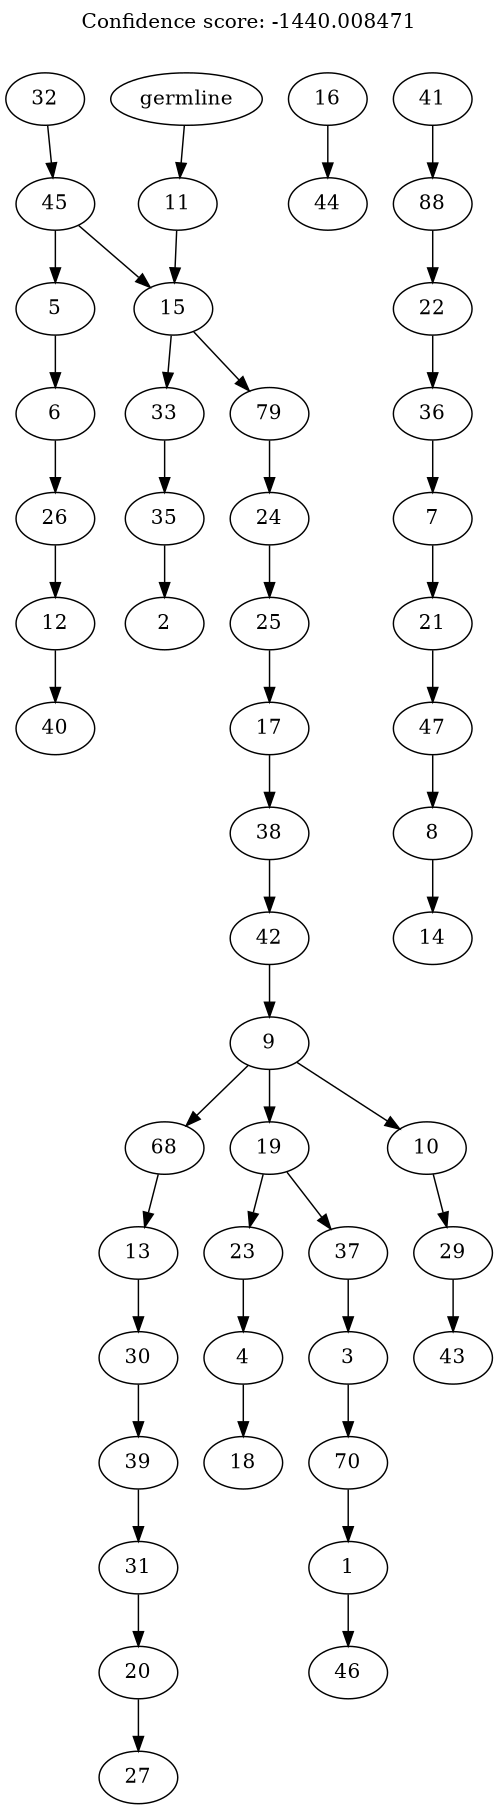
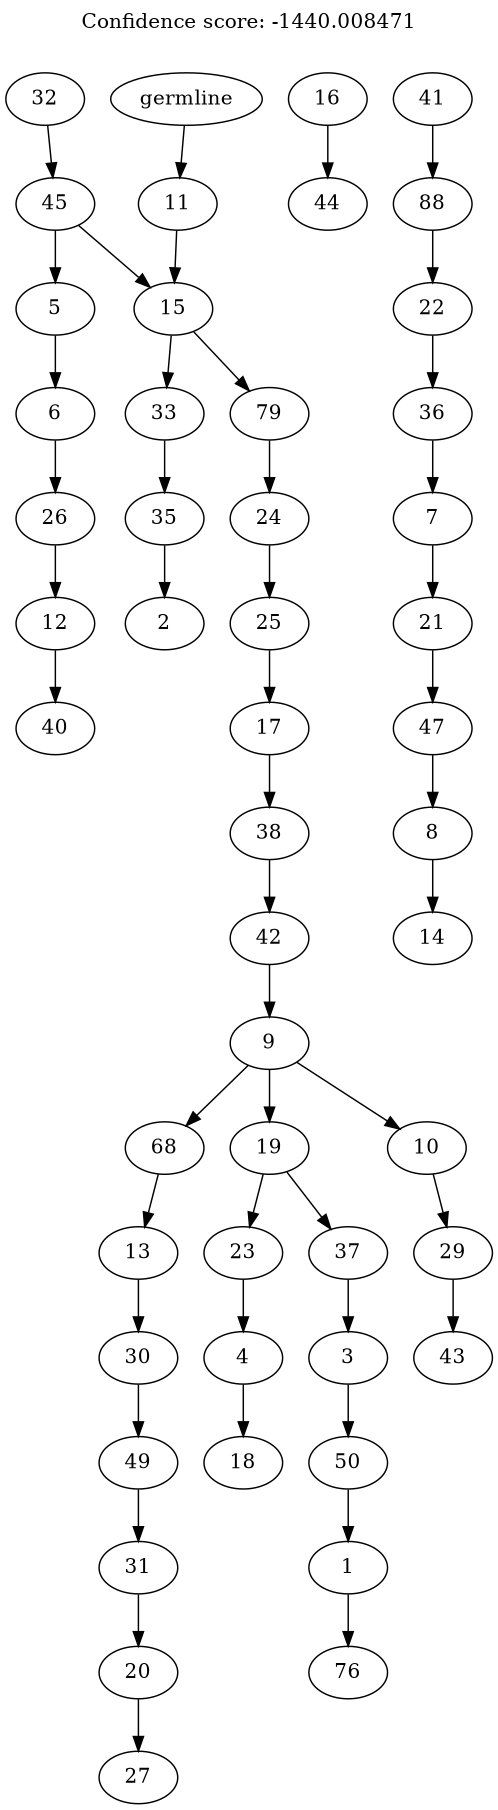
node "39": label "39" -> "49"
node "70": label "70" -> "50"
node "46": label "46" -> "76"
